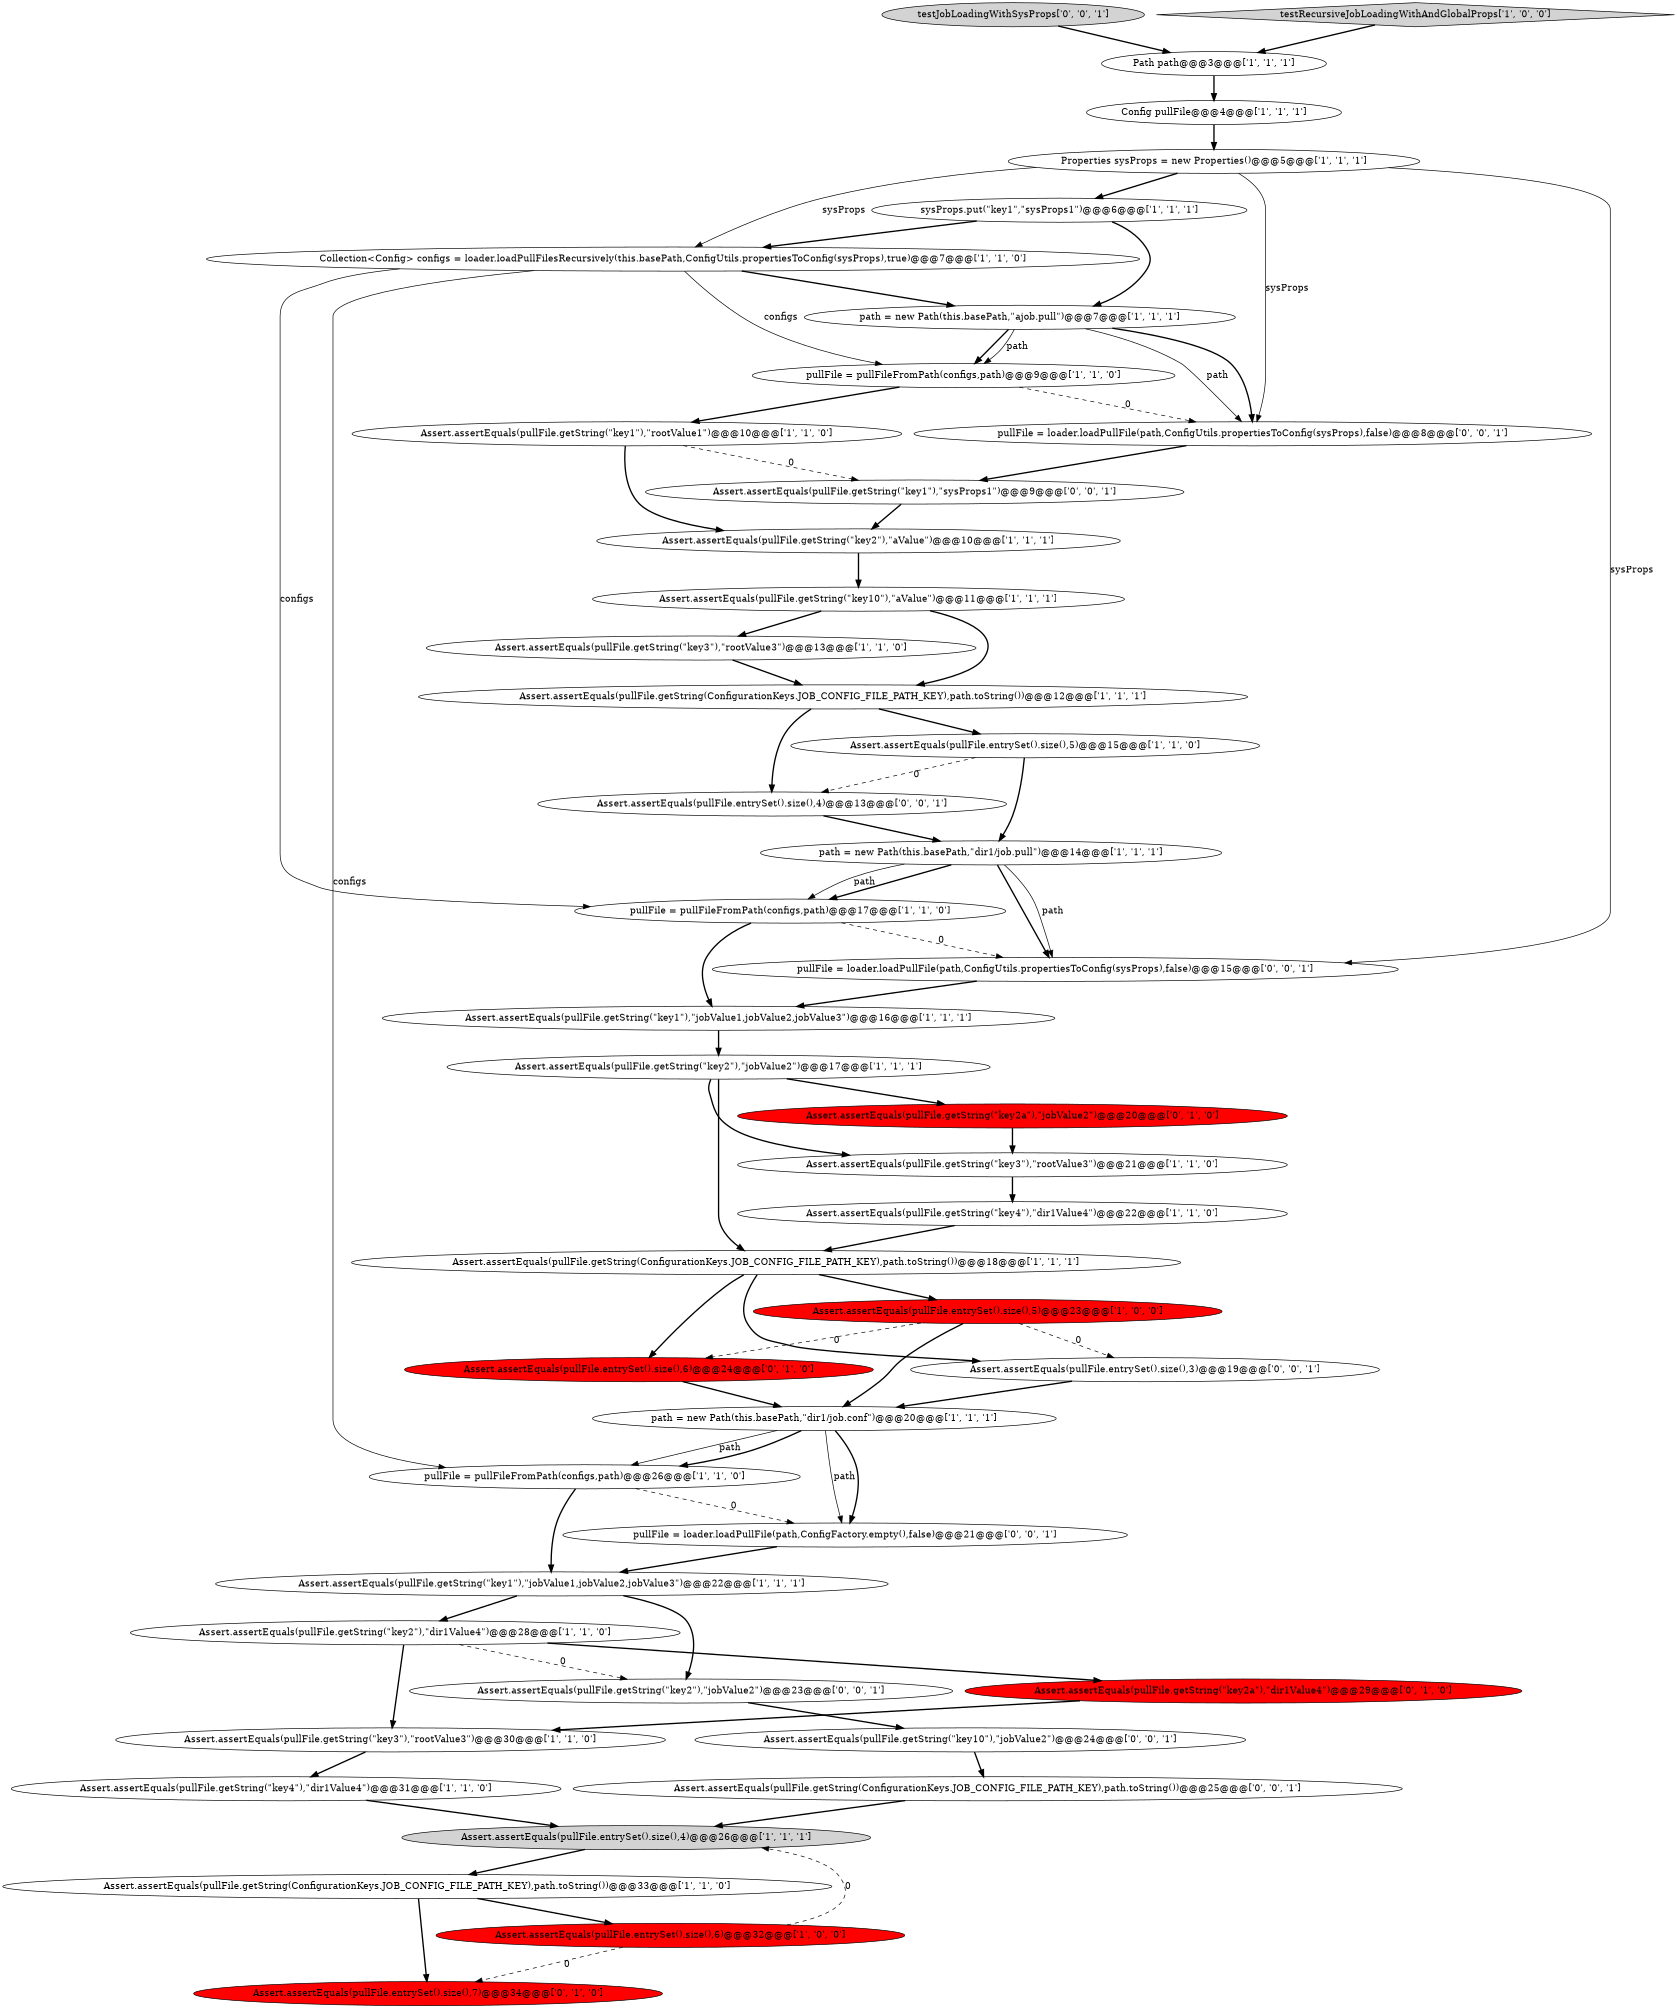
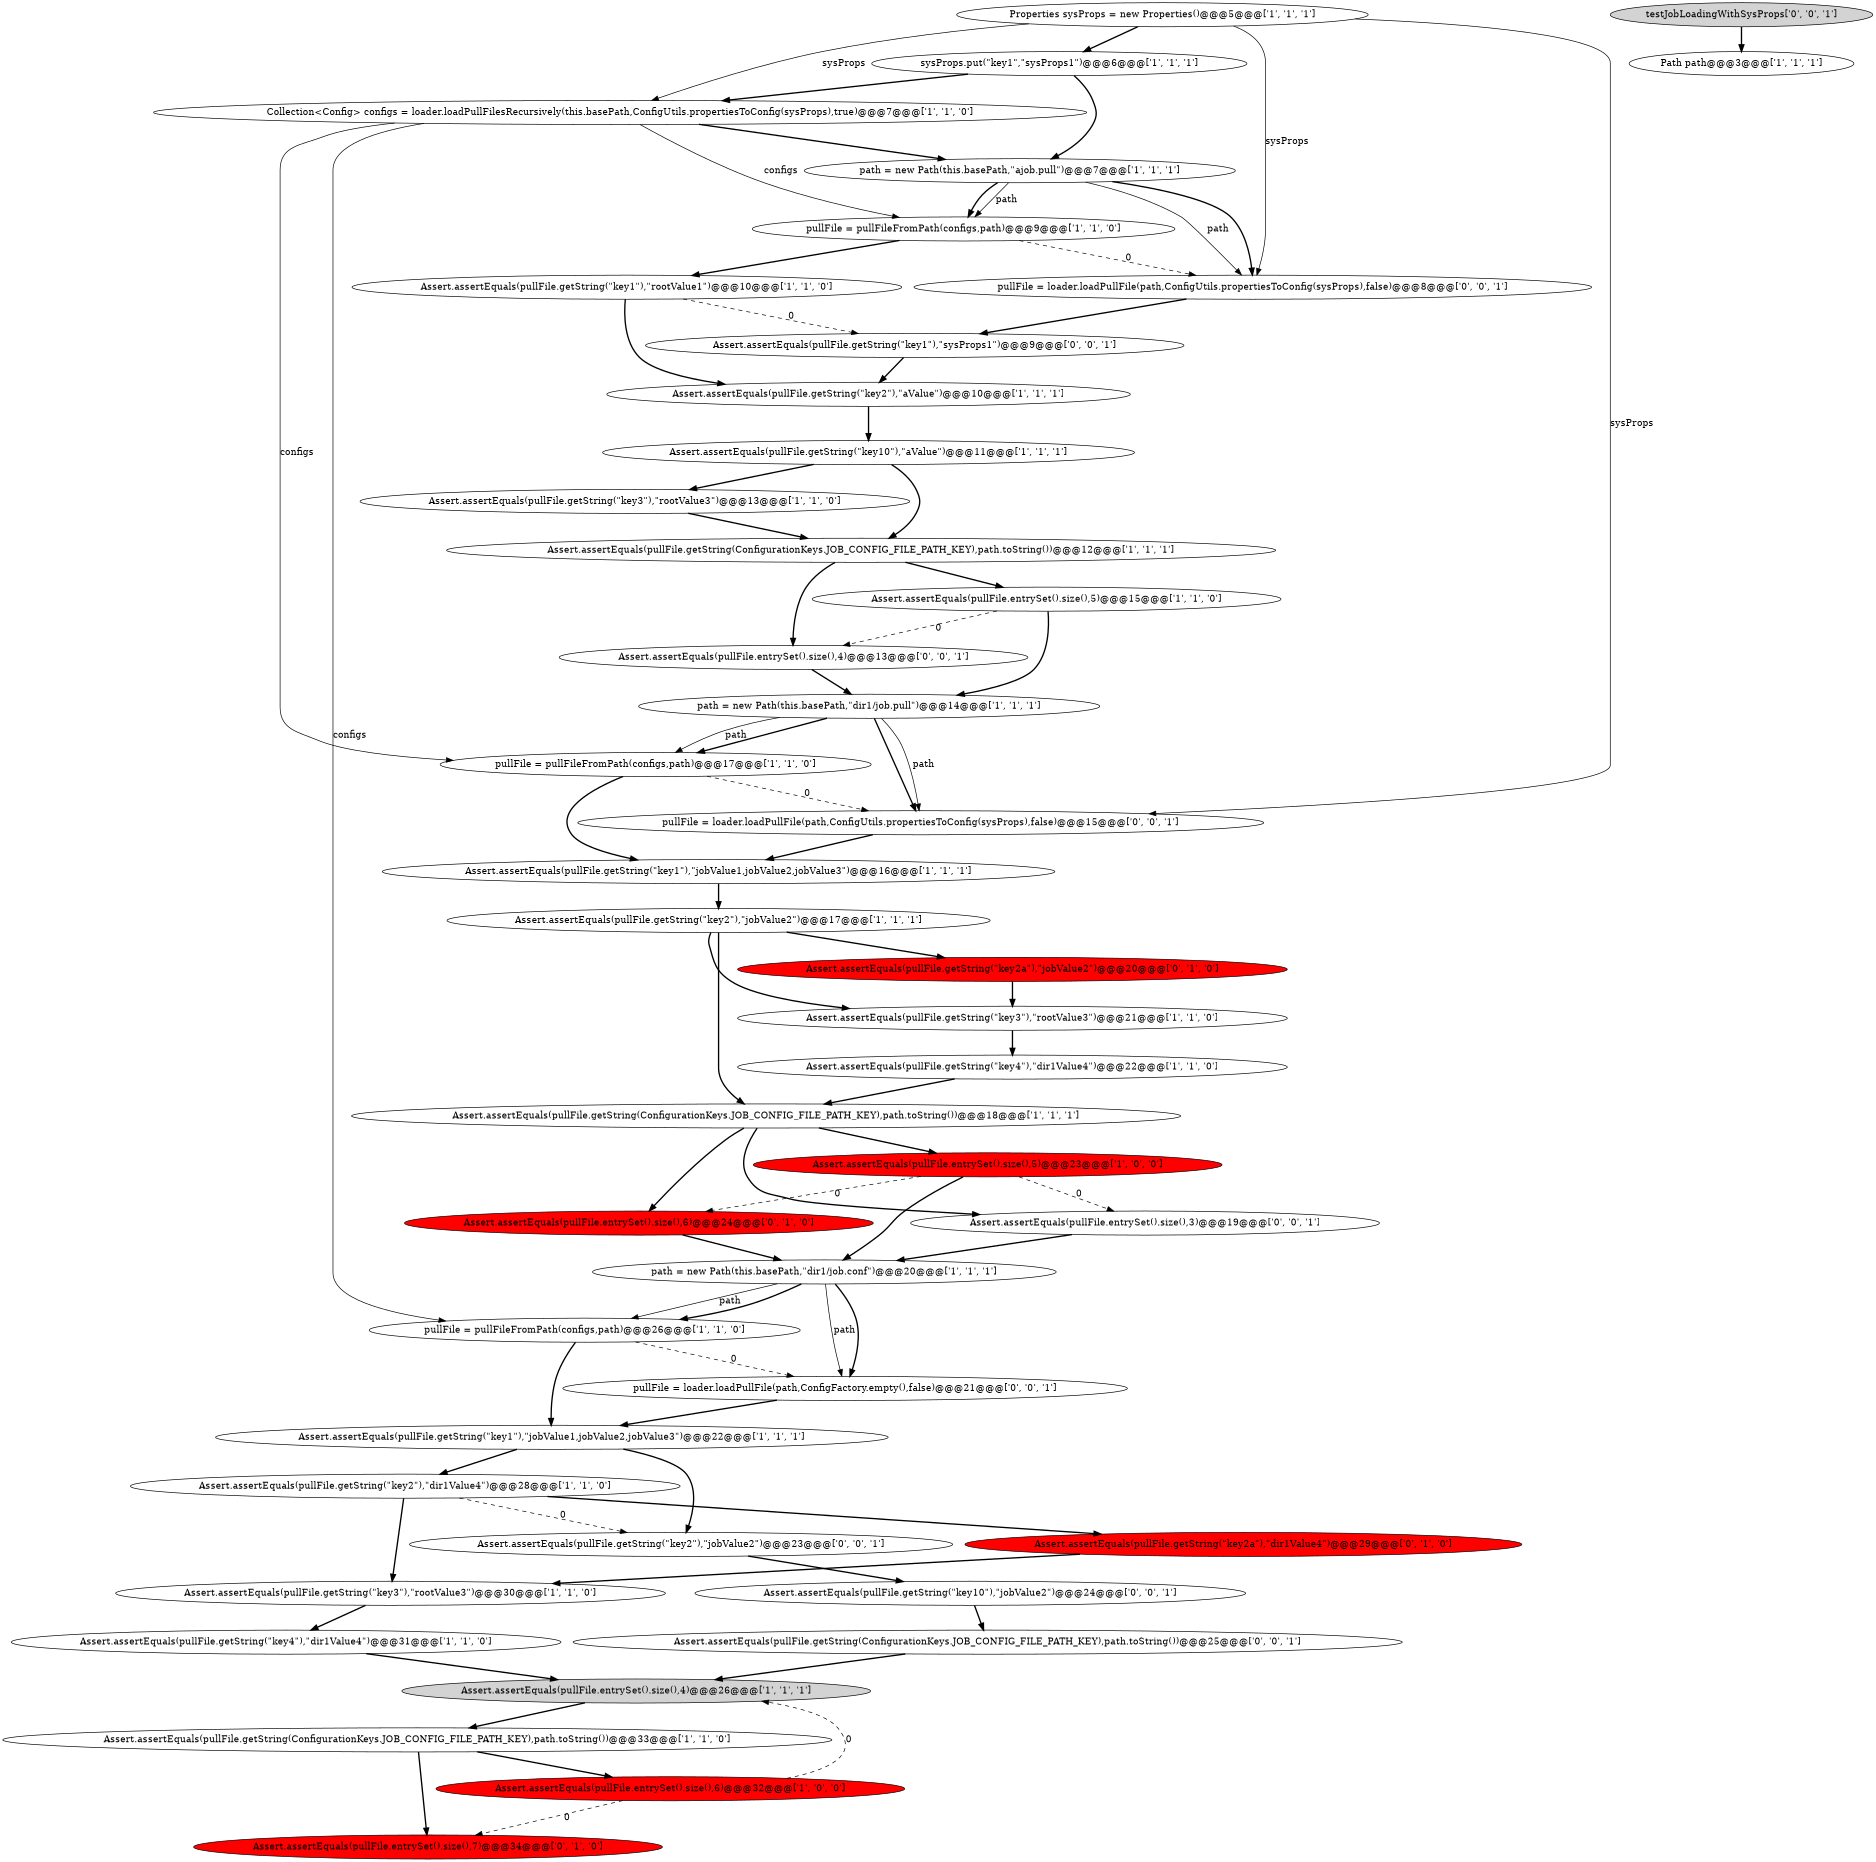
node "testRecursiveJobLoadingWithAndGlobalProps['1', '0', '0']": removed
node "Config pullFile@@@4@@@['1', '1', '1']": removed
